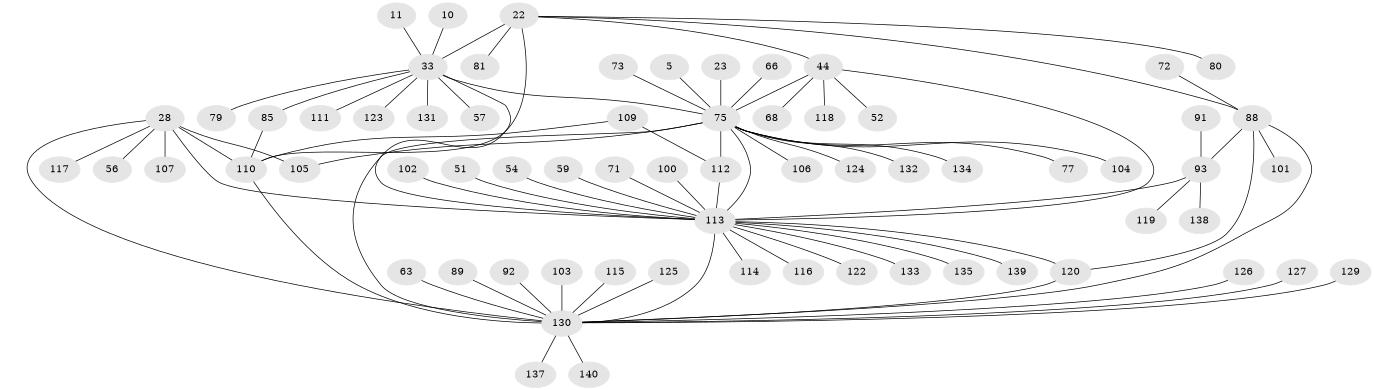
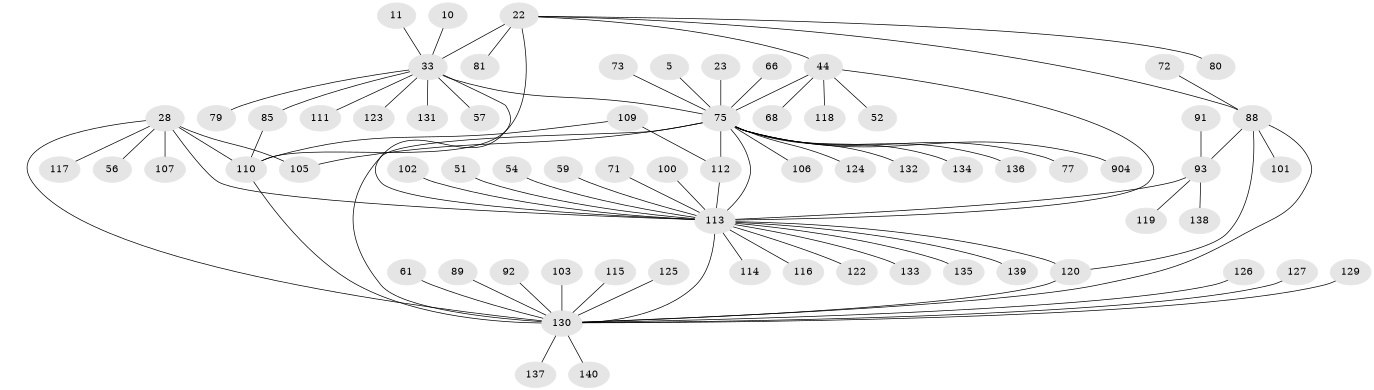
node "136": added
node "104": label "104" -> "904"
node "63": label "63" -> "61"
